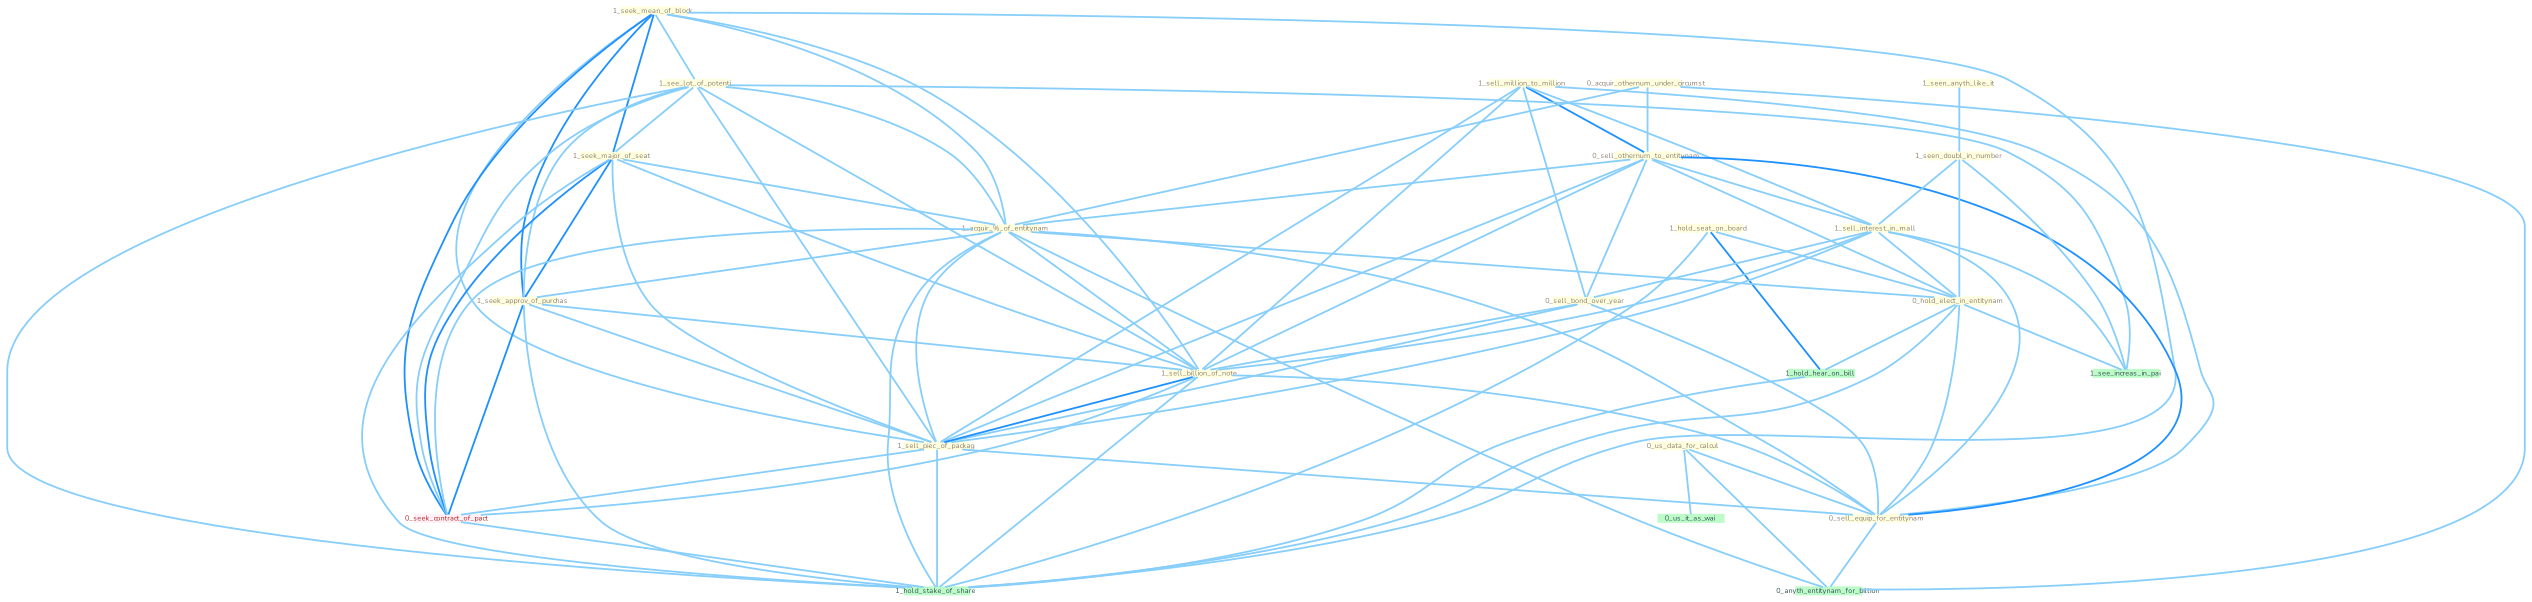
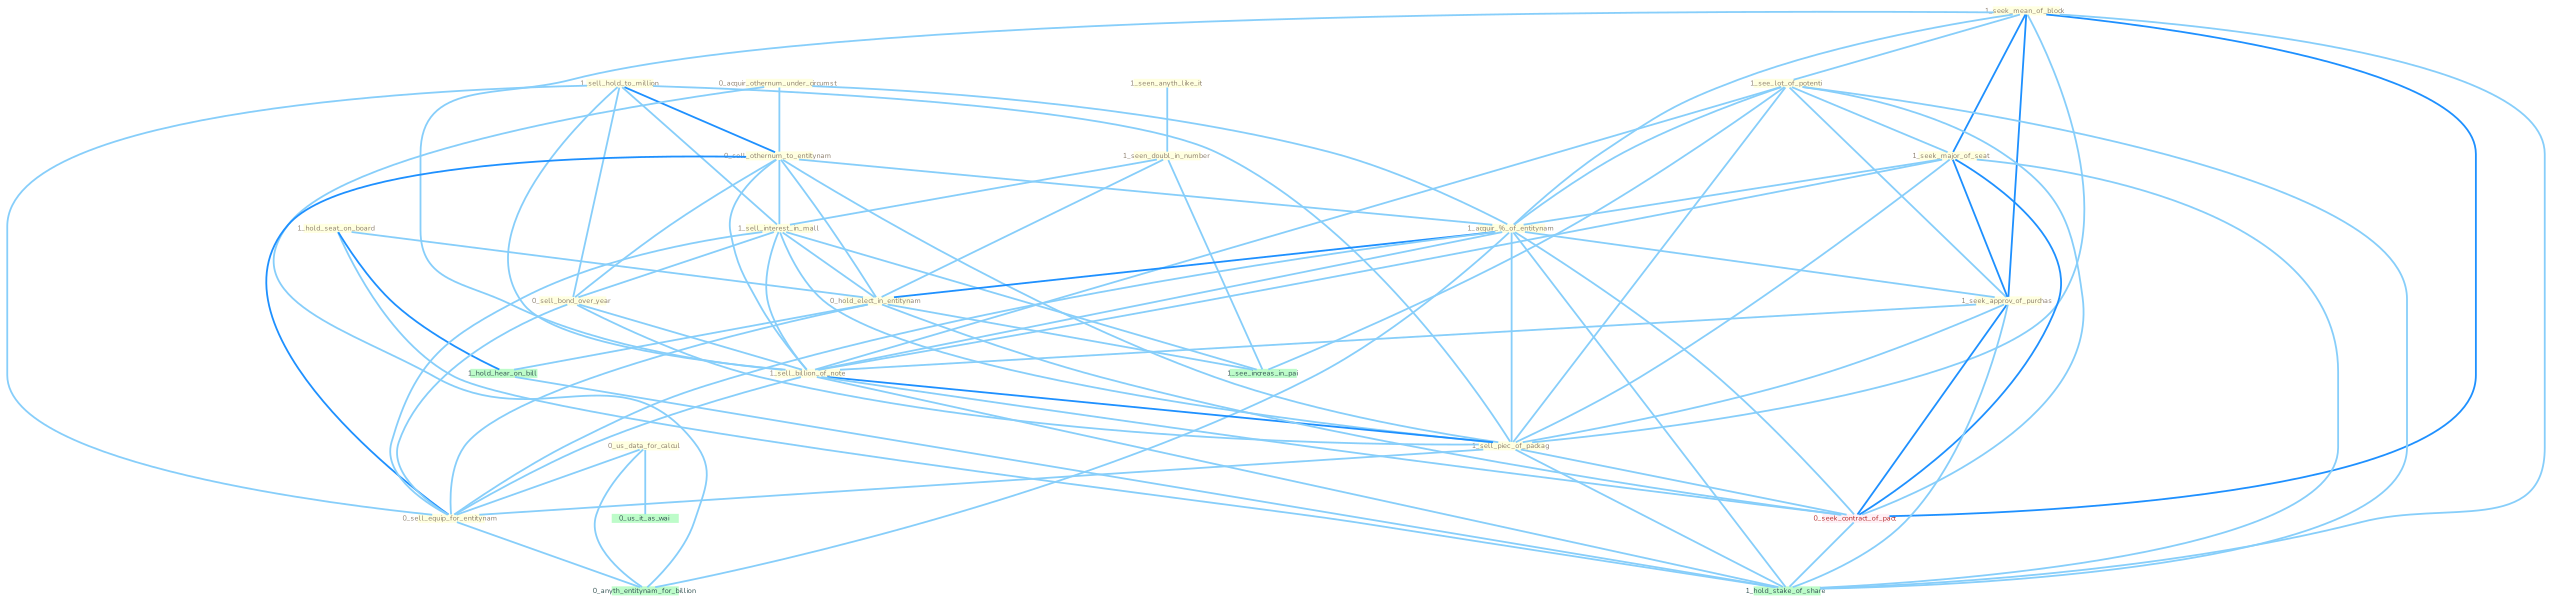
node "1_sell_million_to_million": label "1_sell_million_to_million" -> "1_sell_hold_to_million"
edge "1_acquir_%_of_entitynam" -- "0_hold_elect_in_entitynam": color #87cefa -> #1e90ff
edge "0_hold_elect_in_entitynam" -- "1_hold_stake_of_share": now "0_hold_elect_in_entitynam" -- "0_seek_contract_of_pact"
